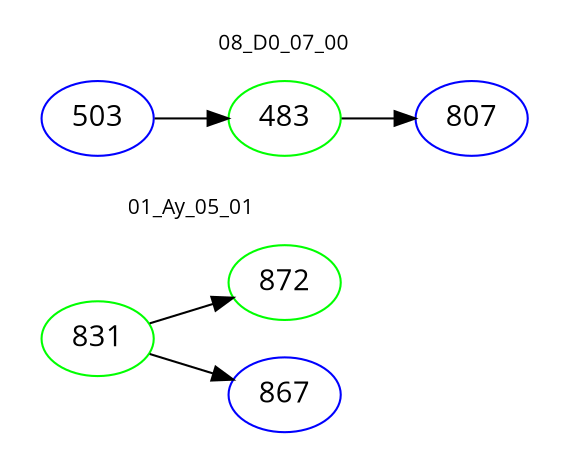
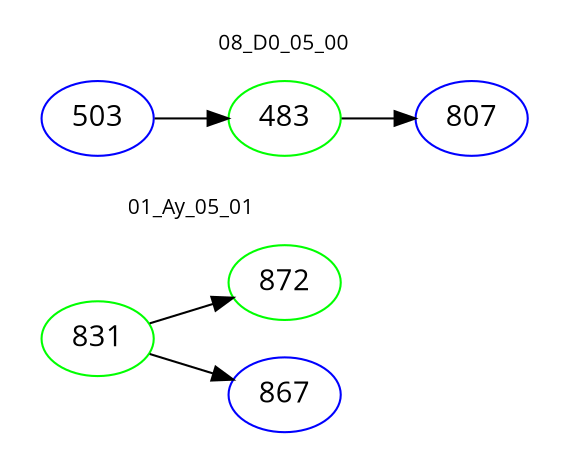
cluster "08_D0_07_00": label "08_D0_07_00" -> "08_D0_05_00"
